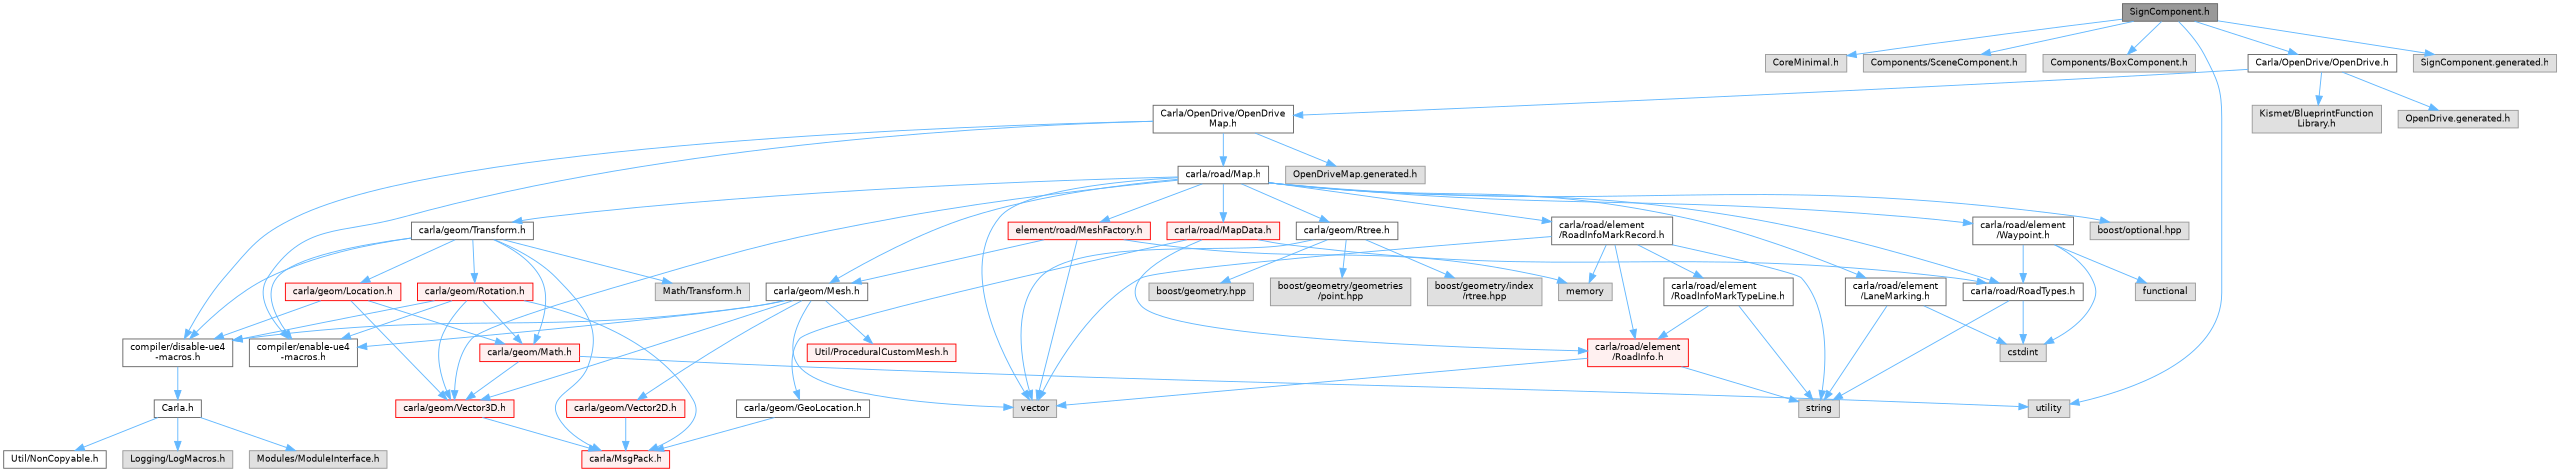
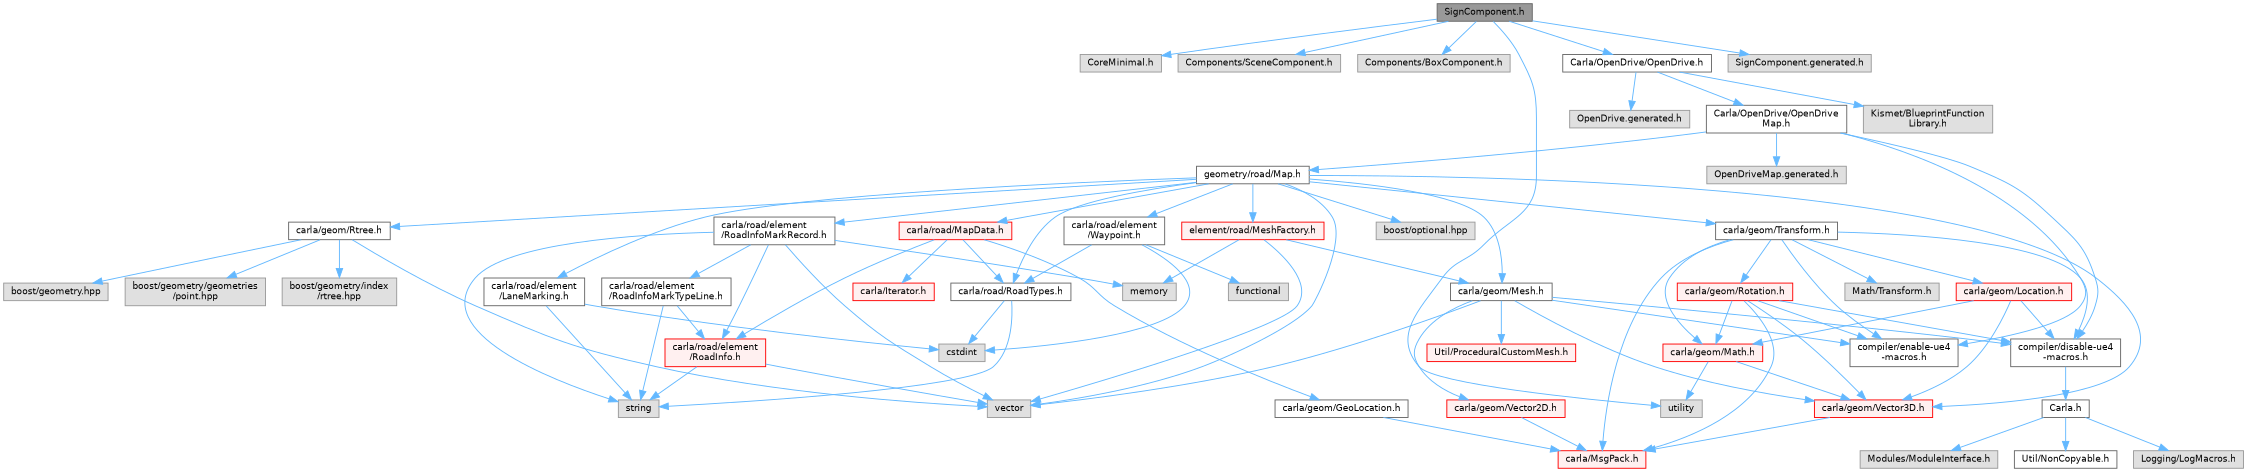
node "carla/road/Map.h": label "carla/road/Map.h" -> "geometry/road/Map.h"
node "carla/Iterator.h": added
